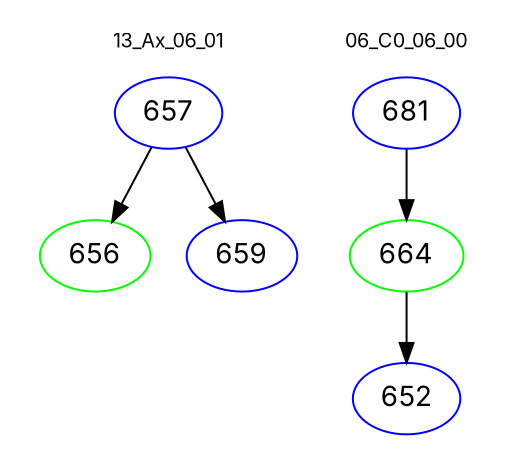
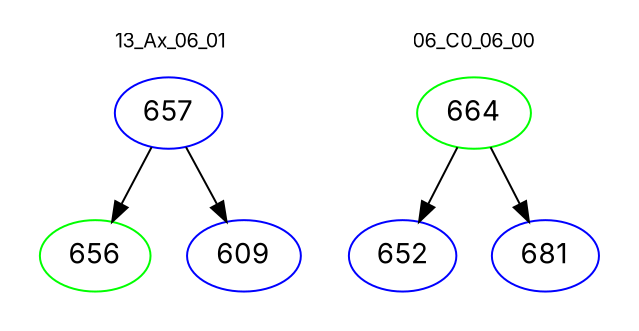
edge "681" -> "664": reversed
node "659": label "659" -> "609"
